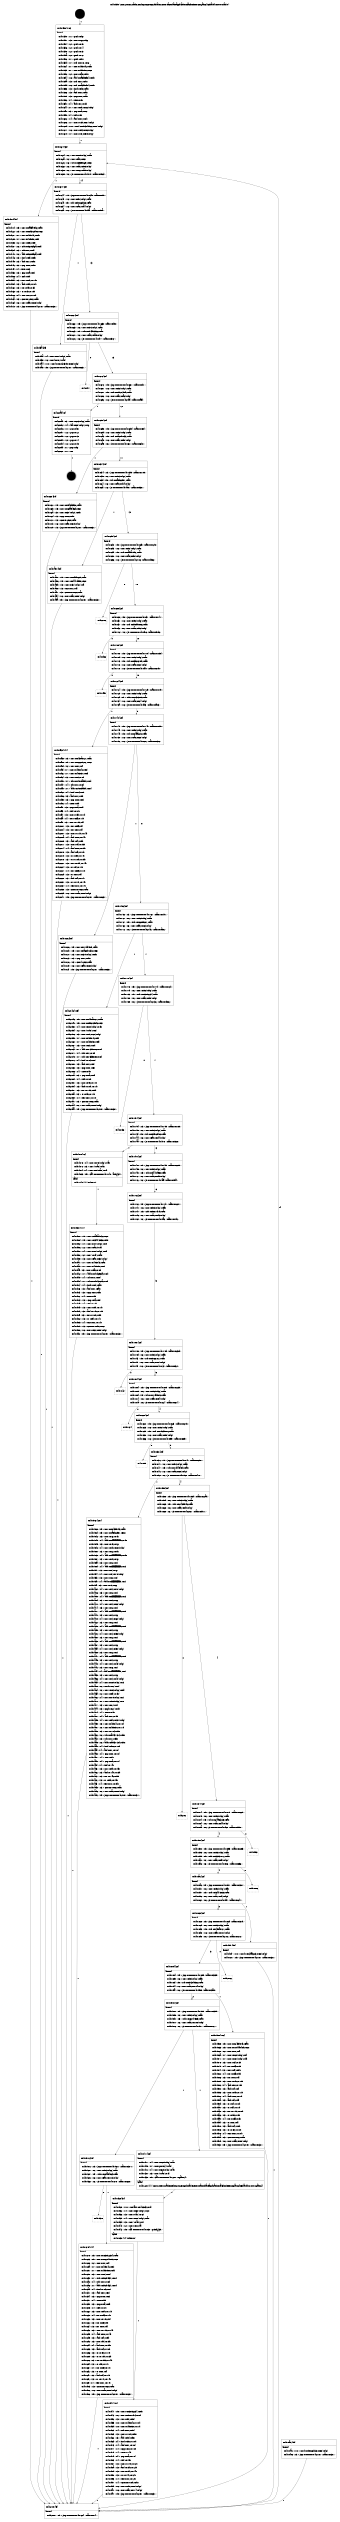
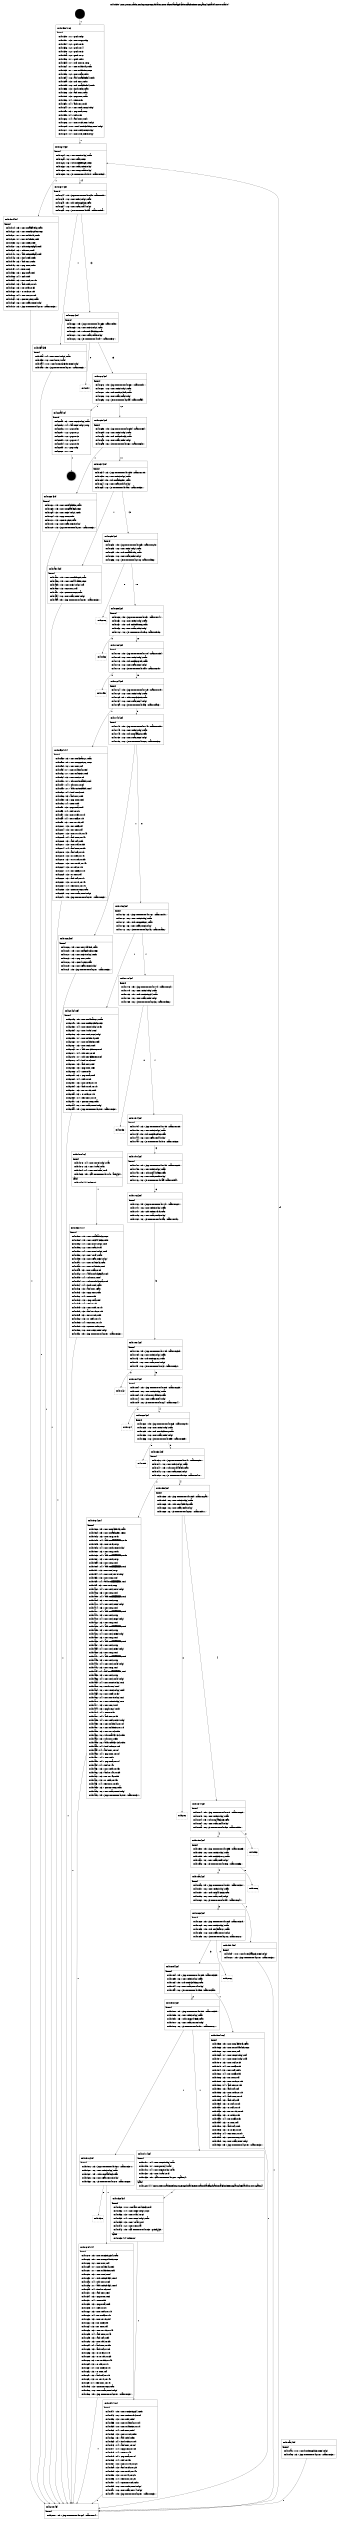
edge "0x401794 [28]" -> "0x401b78 [16]": removed, label "1"
